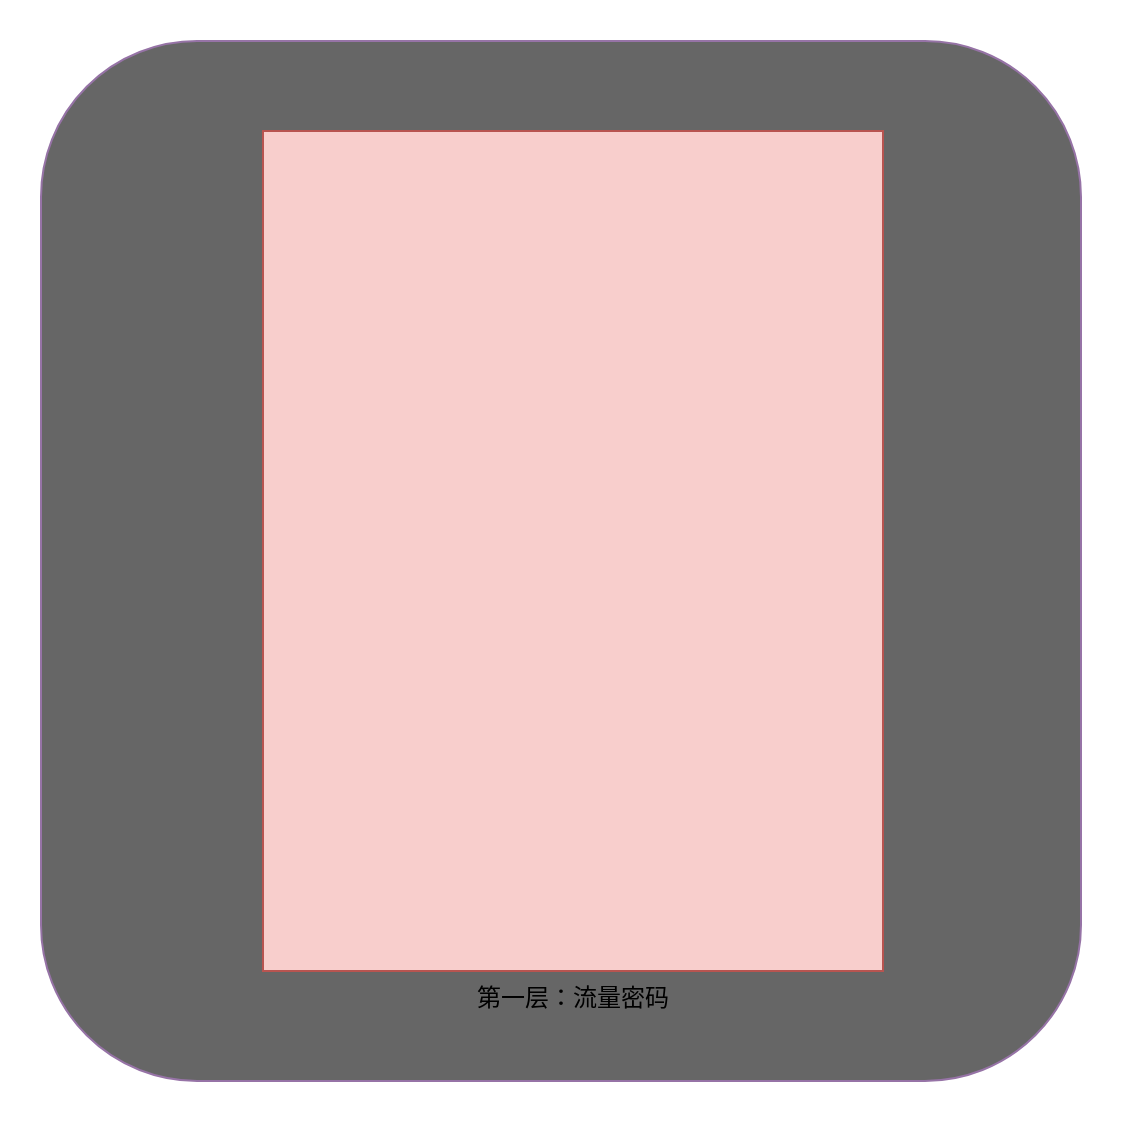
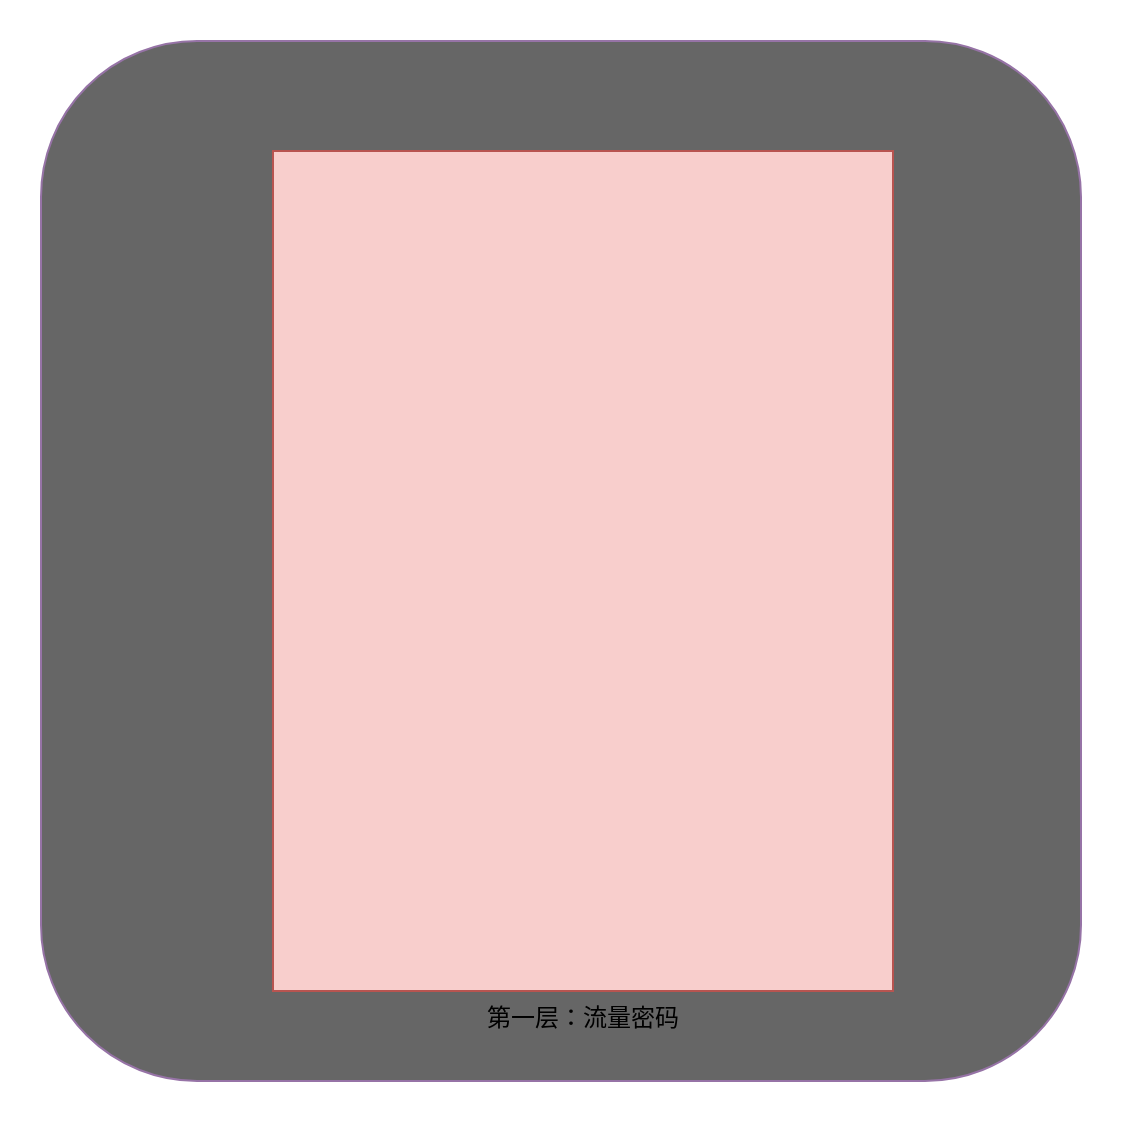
node "第一层：流量密码": moved (573, 551) -> (583, 571)
